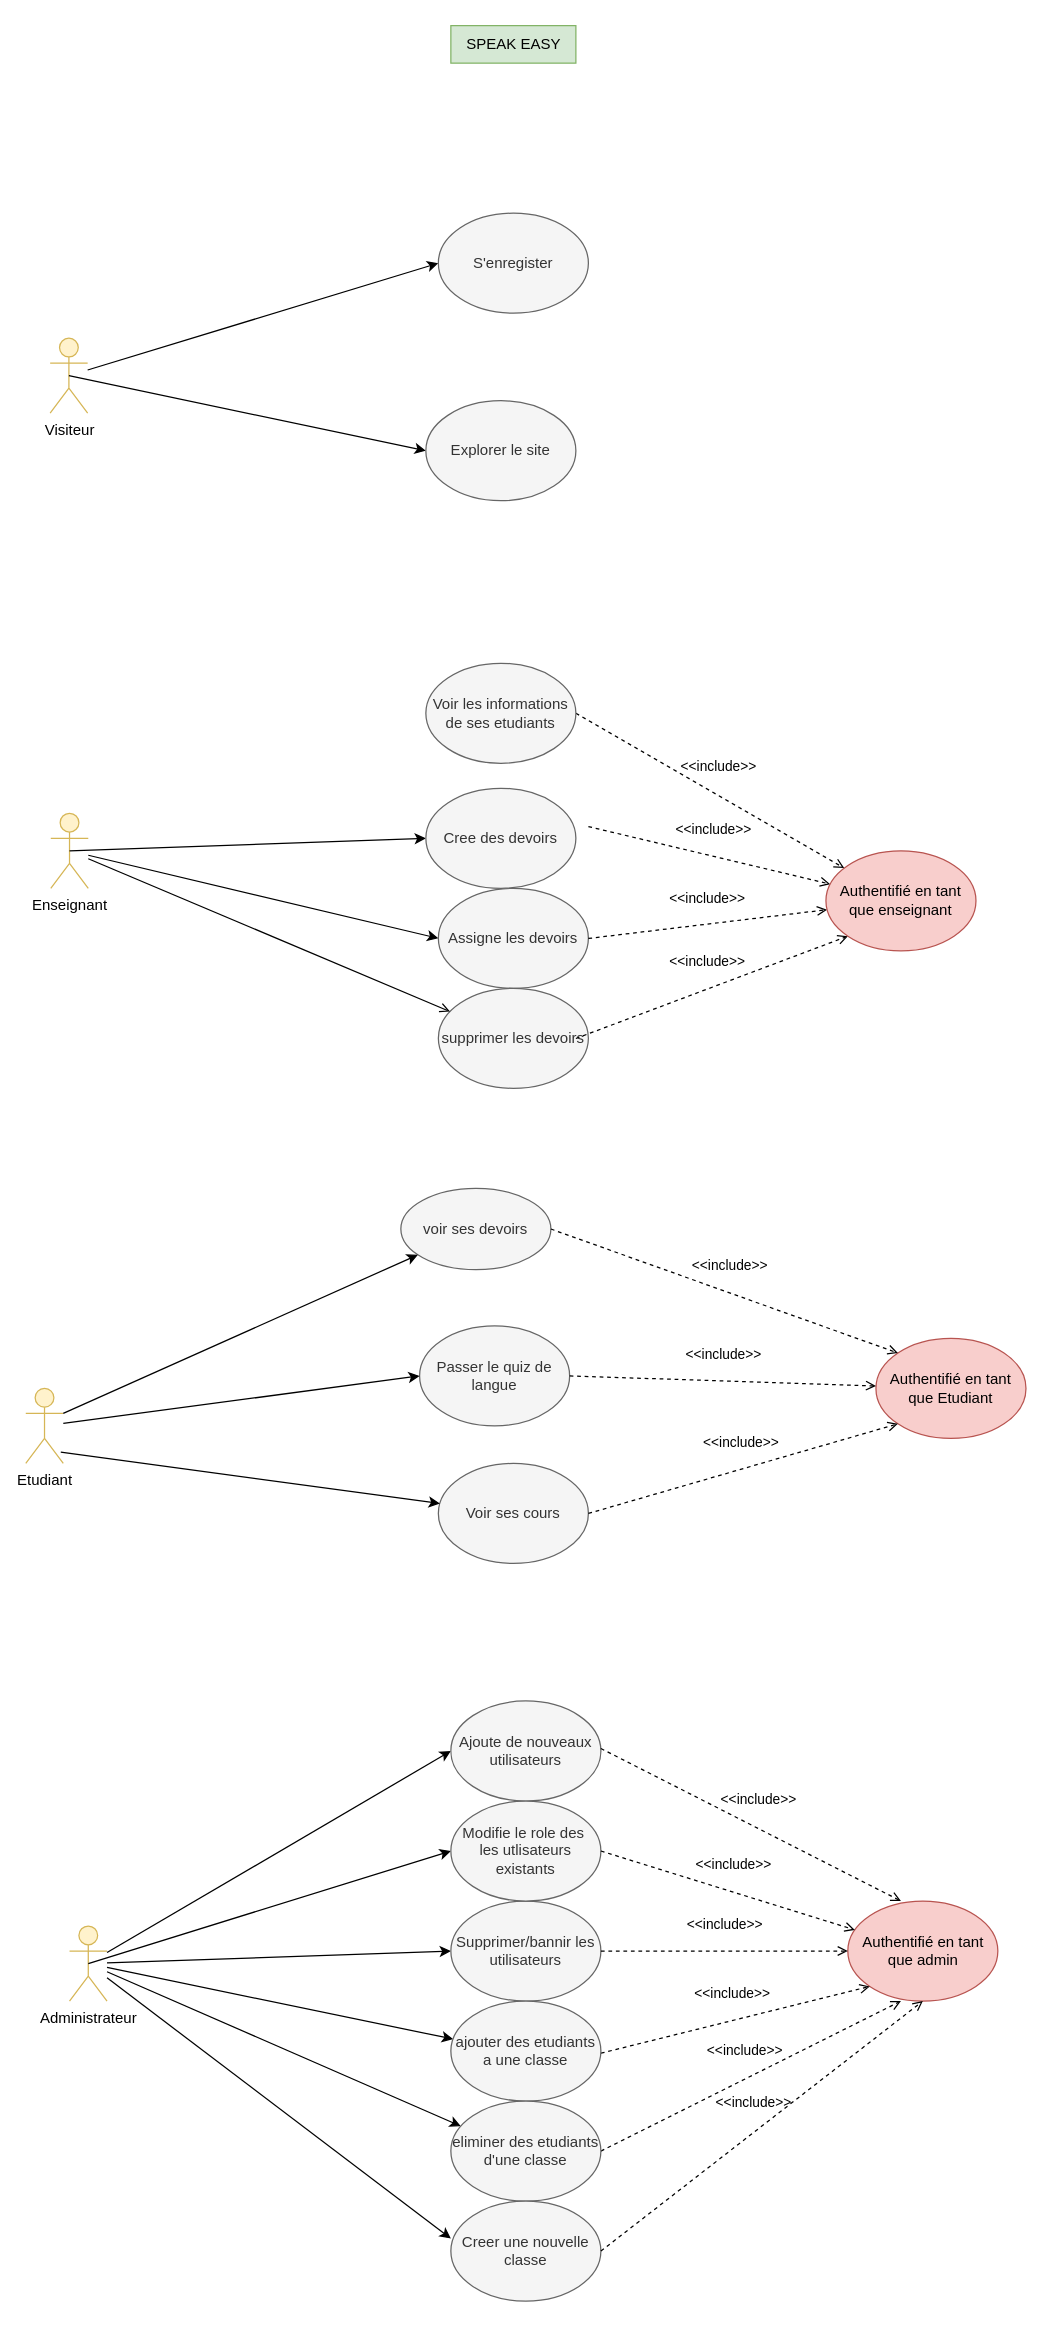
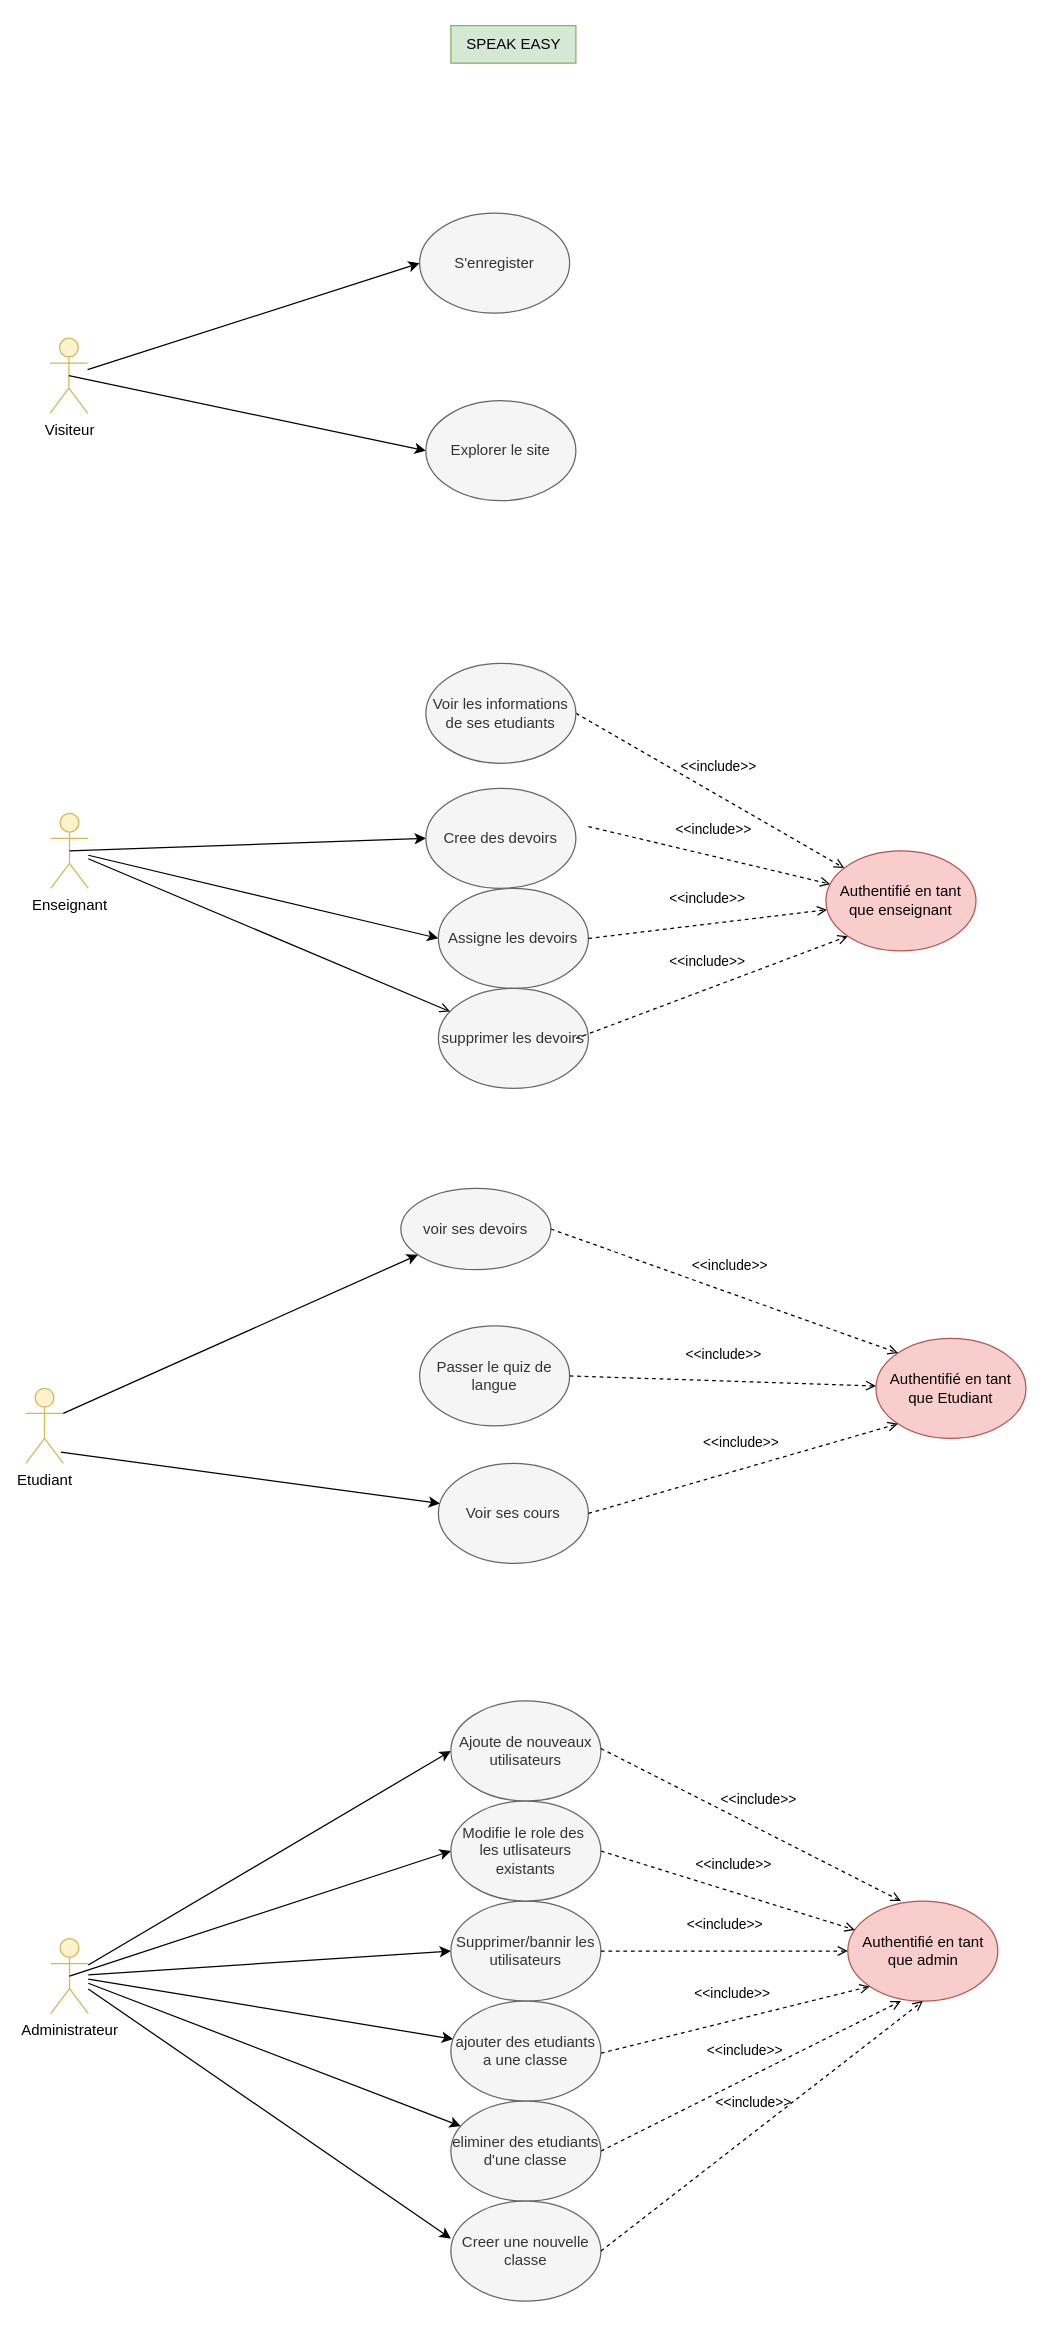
node "S'enregister": moved (513, 263) -> (494, 263)
edge "Etudiant" -> "Passer le quiz de langue": removed
node "Administrateur": moved (88, 1963) -> (69, 1976)
